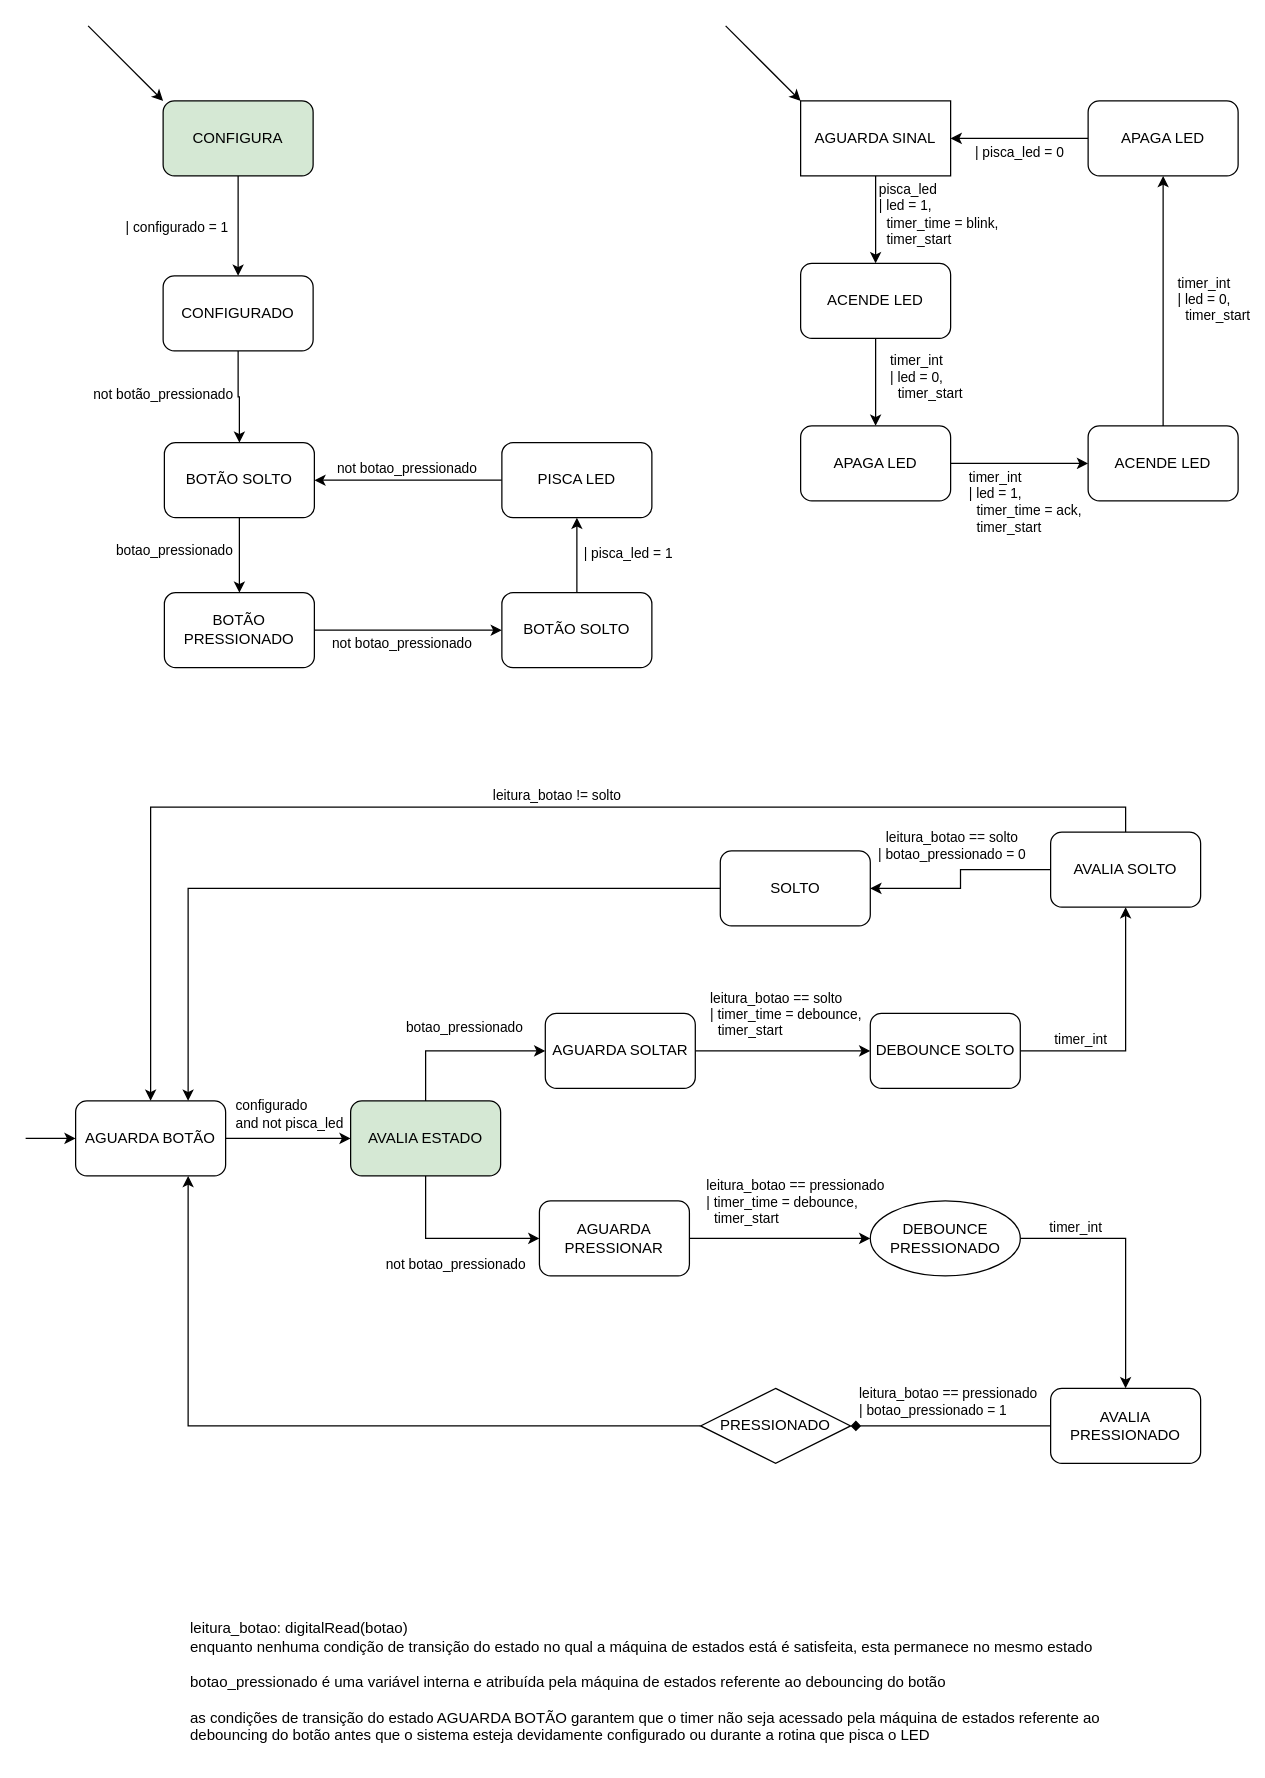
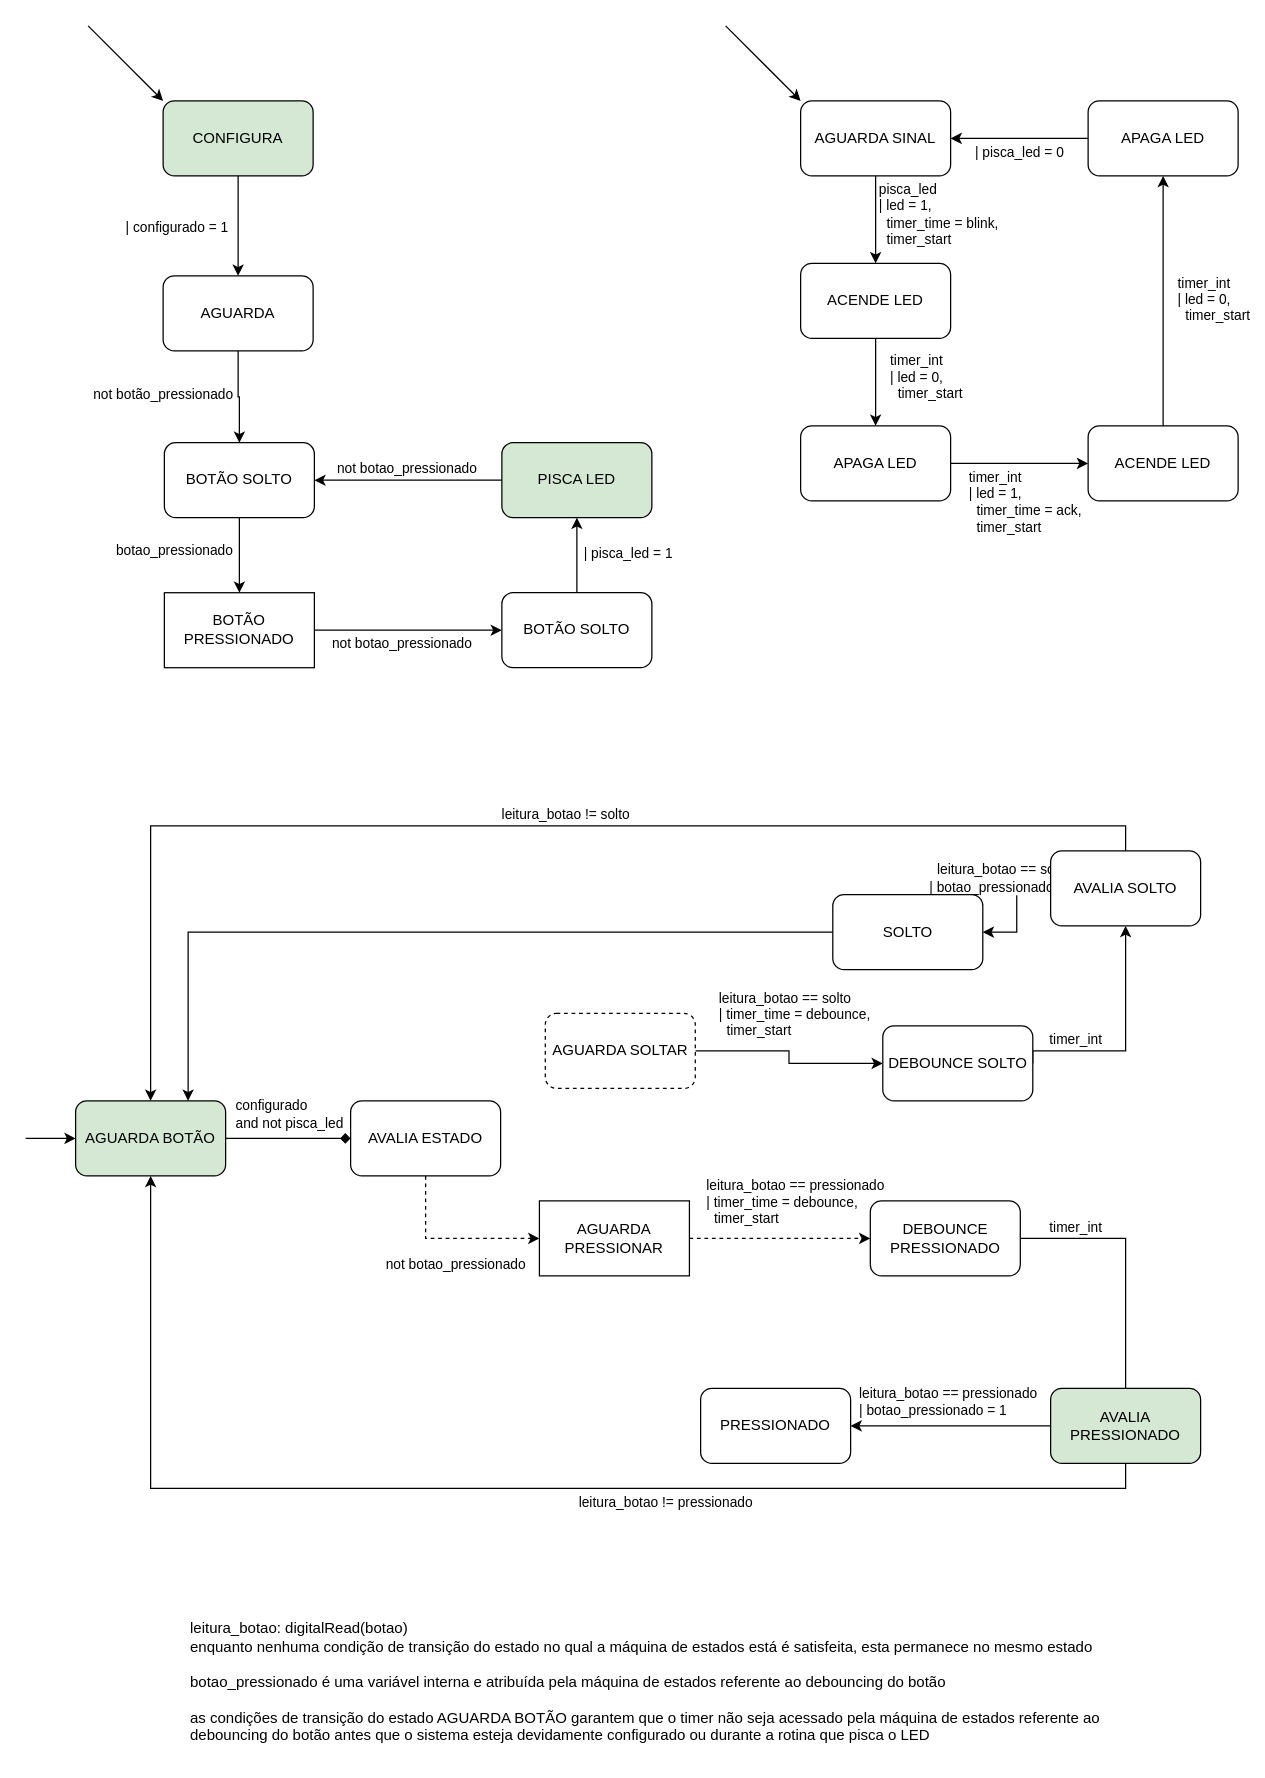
node "AGUARDA SINAL": shape rectangle -> rounded rectangle
node "CONFIGURADO": label "CONFIGURADO" -> "AGUARDA"
node "PISCA LED": fillcolor #ffffff -> #d5e8d4
node "BOTÃO PRESSIONADO": shape rounded rectangle -> rectangle
node "AVALIA SOLTO": moved (1126, 869) -> (1126, 888)
node "SOLTO": moved (795, 888) -> (908, 932)
edge "AVALIA ESTADO" -> "AGUARDA SOLTAR": removed, label "botao_pressionado"
node "AGUARDA SOLTAR": style solid -> dashed
node "DEBOUNCE SOLTO": moved (945, 1051) -> (958, 1063)
node "AGUARDA BOTÃO": fillcolor #ffffff -> #d5e8d4
edge "AGUARDA BOTÃO" -> "AVALIA ESTADO": arrowhead classic -> diamond
node "AVALIA ESTADO": fillcolor #d5e8d4 -> #ffffff
edge "AVALIA ESTADO" -> "AGUARDA PRESSIONAR": style solid -> dashed
node "AGUARDA PRESSIONAR": shape rounded rectangle -> rectangle
edge "AGUARDA PRESSIONAR" -> "DEBOUNCE PRESSIONADO": style solid -> dashed
node "DEBOUNCE PRESSIONADO": shape ellipse -> rounded rectangle
edge "DEBOUNCE PRESSIONADO" -> "AVALIA PRESSIONADO": arrowhead classic -> none
edge "PRESSIONADO" -> "AGUARDA BOTÃO": removed
node "PRESSIONADO": shape diamond -> rounded rectangle
edge "AVALIA PRESSIONADO" -> "PRESSIONADO": arrowhead diamond -> classic
node "AVALIA PRESSIONADO": fillcolor #ffffff -> #d5e8d4
edge "AVALIA PRESSIONADO" -> "AGUARDA BOTÃO": added, label "leitura_botao != pressionado"
